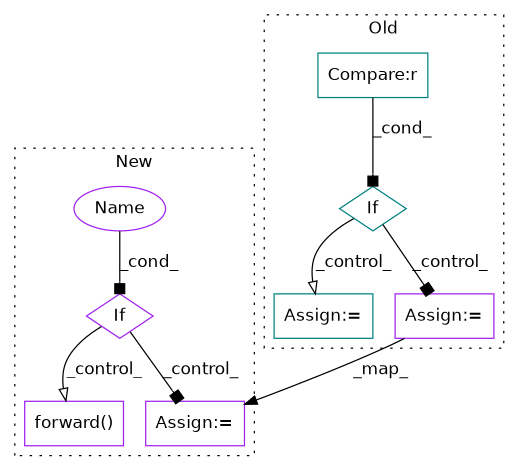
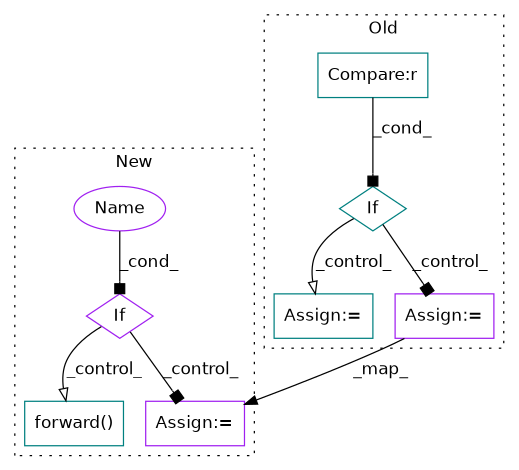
node "forward()": color purple -> teal
